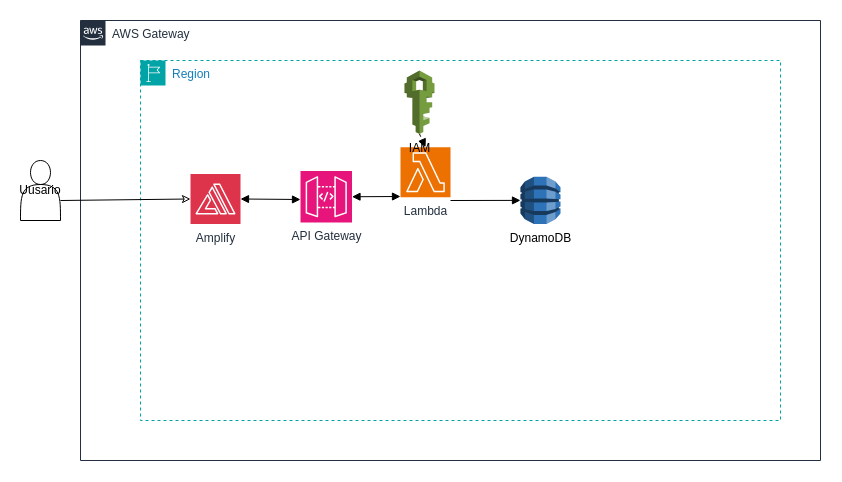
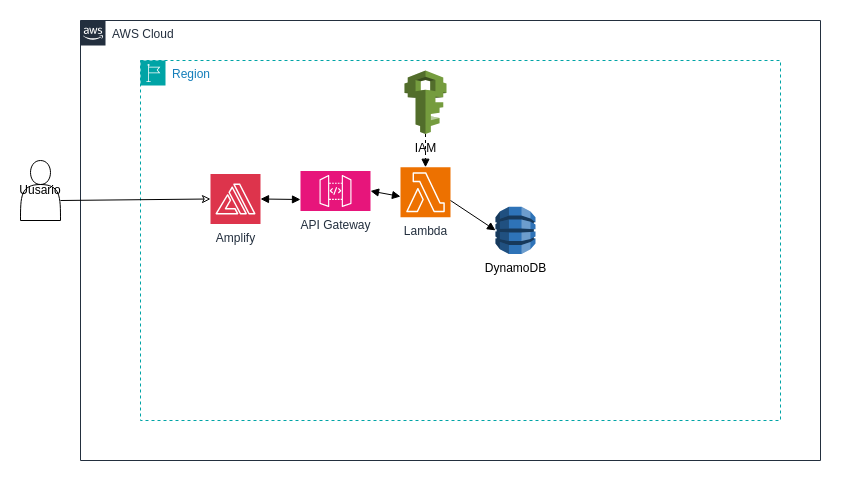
node "AWS Gateway": label "AWS Gateway" -> "AWS Cloud"
node "IAM": size 30x64 -> 42x64
node "Lambda": moved (426, 172) -> (426, 192)
node "API Gateway": size 52x52 -> 70x40
node "Amplify": moved (216, 199) -> (236, 199)
node "DynamoDB": moved (541, 200) -> (516, 230)
